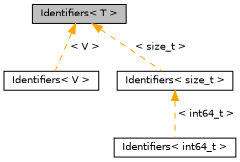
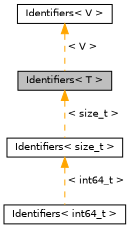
edge "Identifiers< V >" -> "Identifiers< T >": reversed
